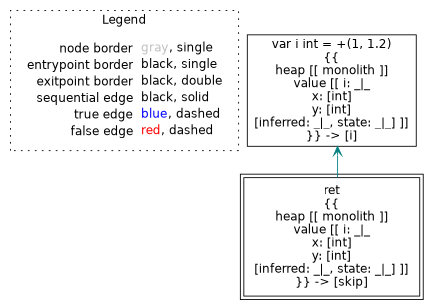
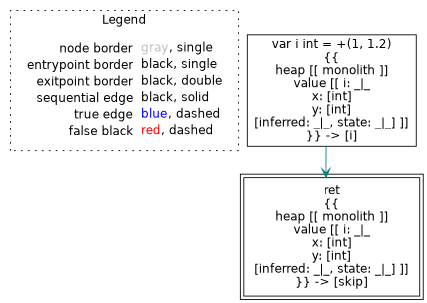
node "node border": text "false edge" -> "false black"
edge "ret" -> "var i int = +(1, 1.2)": reversed
